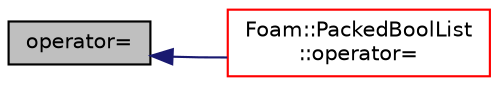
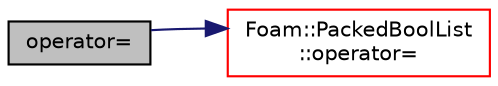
edge "Foam::PackedBoolList ::operator=" -> "operator=": reversed
